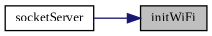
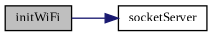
edge "socketServer" -> "initWiFi": reversed
